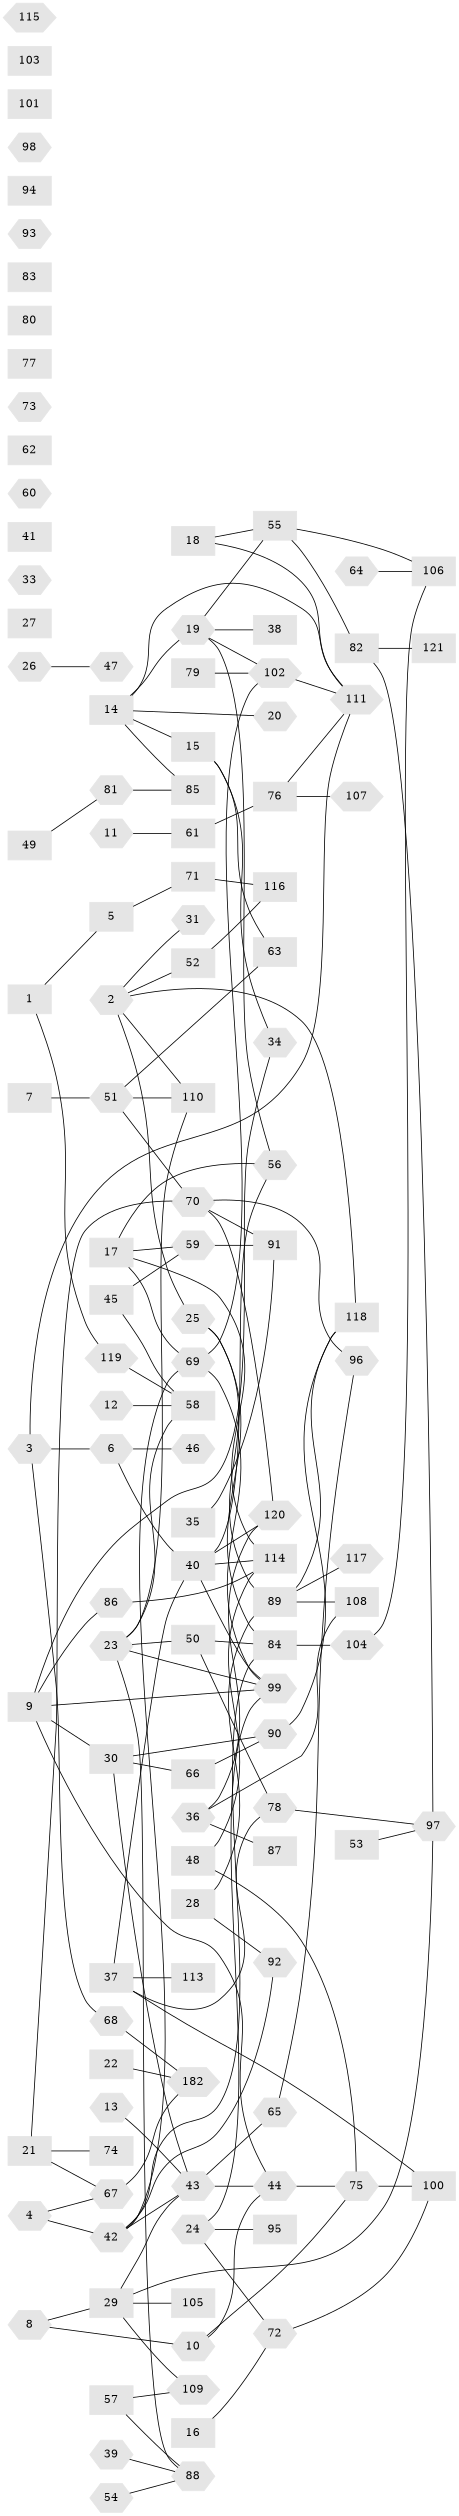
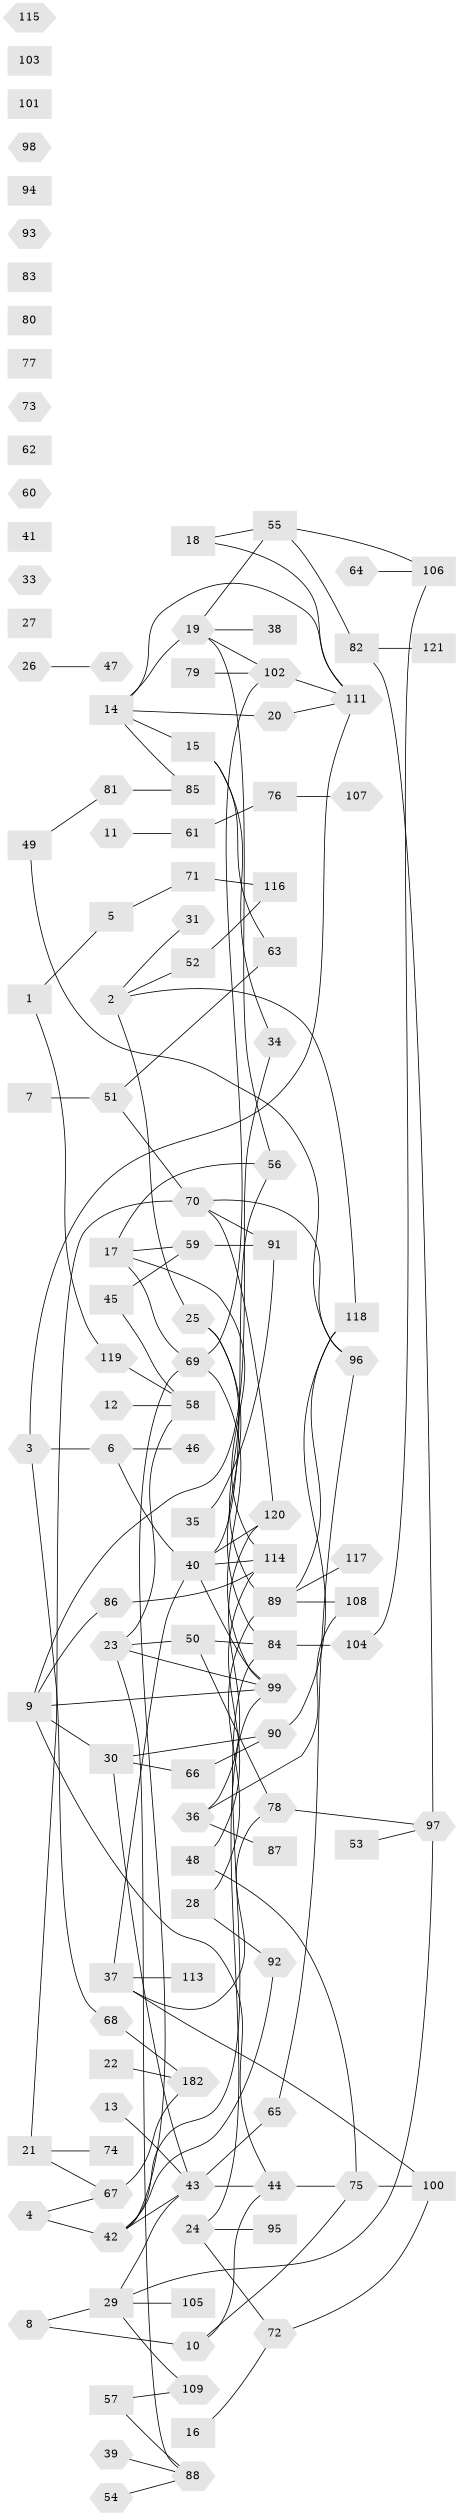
edge "111" -- "76": now "111" -- "20"
edge "49" -- "96": added
node "110": removed
